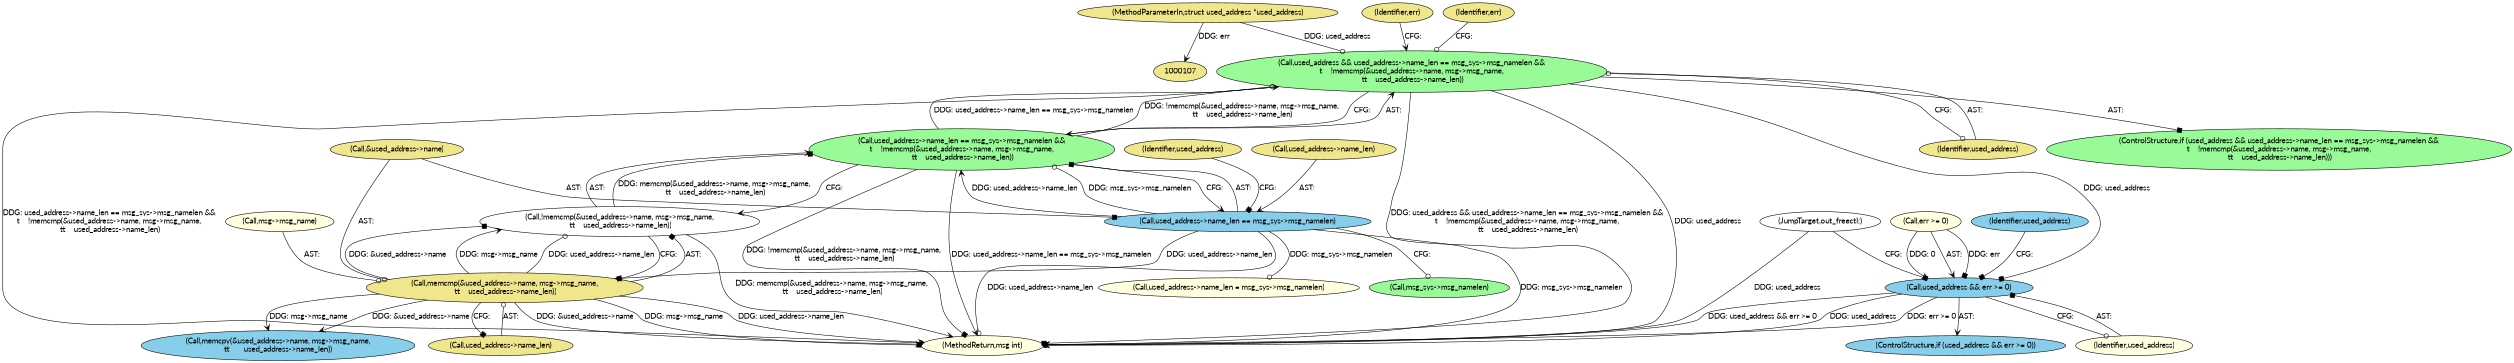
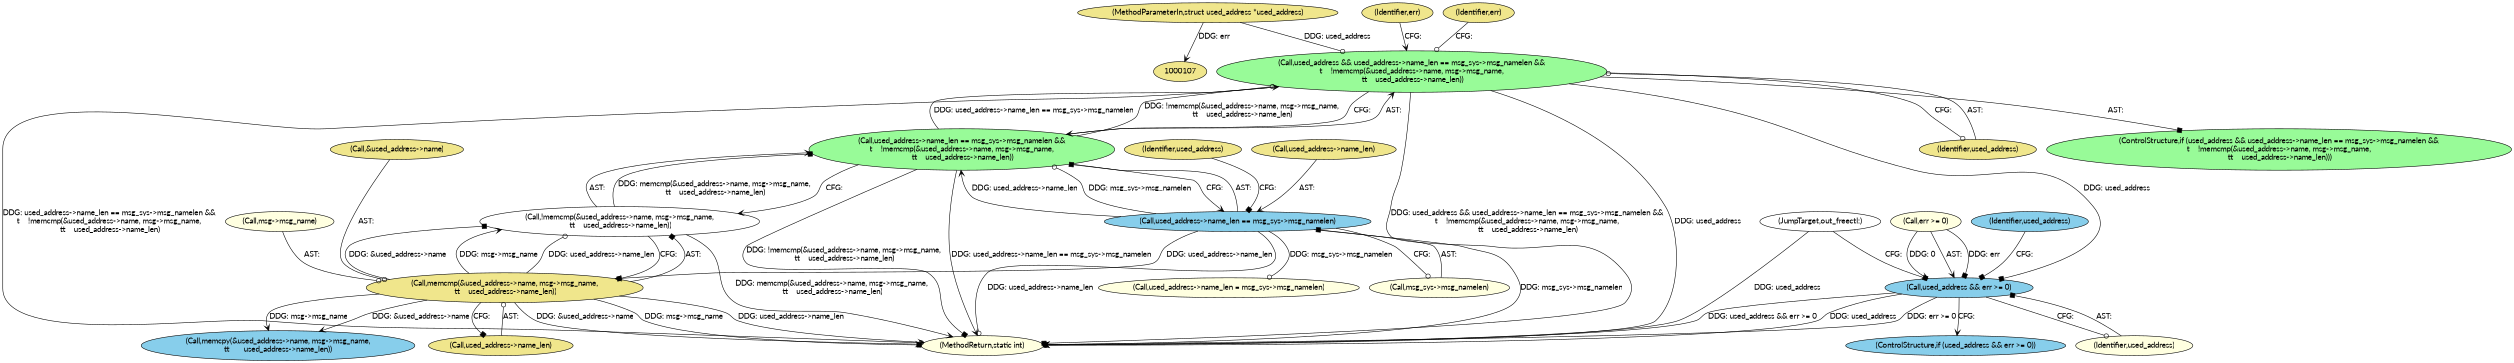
edge "(Call,&used_address->name)" -> "(Call,used_address->name_len == msg_sys->msg_namelen)": now "(Call,msg_sys->msg_namelen)" -> "(Call,used_address->name_len == msg_sys->msg_namelen)"
node "(Call,msg_sys->msg_namelen)": fillcolor palegreen -> lightyellow
edge "(Call,used_address && err >= 0)" -> "(ControlStructure,if (used_address && err >= 0))": label "AST: " -> "CFG: "
node "(MethodReturn,msg int)": label "(MethodReturn,msg int)" -> "(MethodReturn,static int)"
